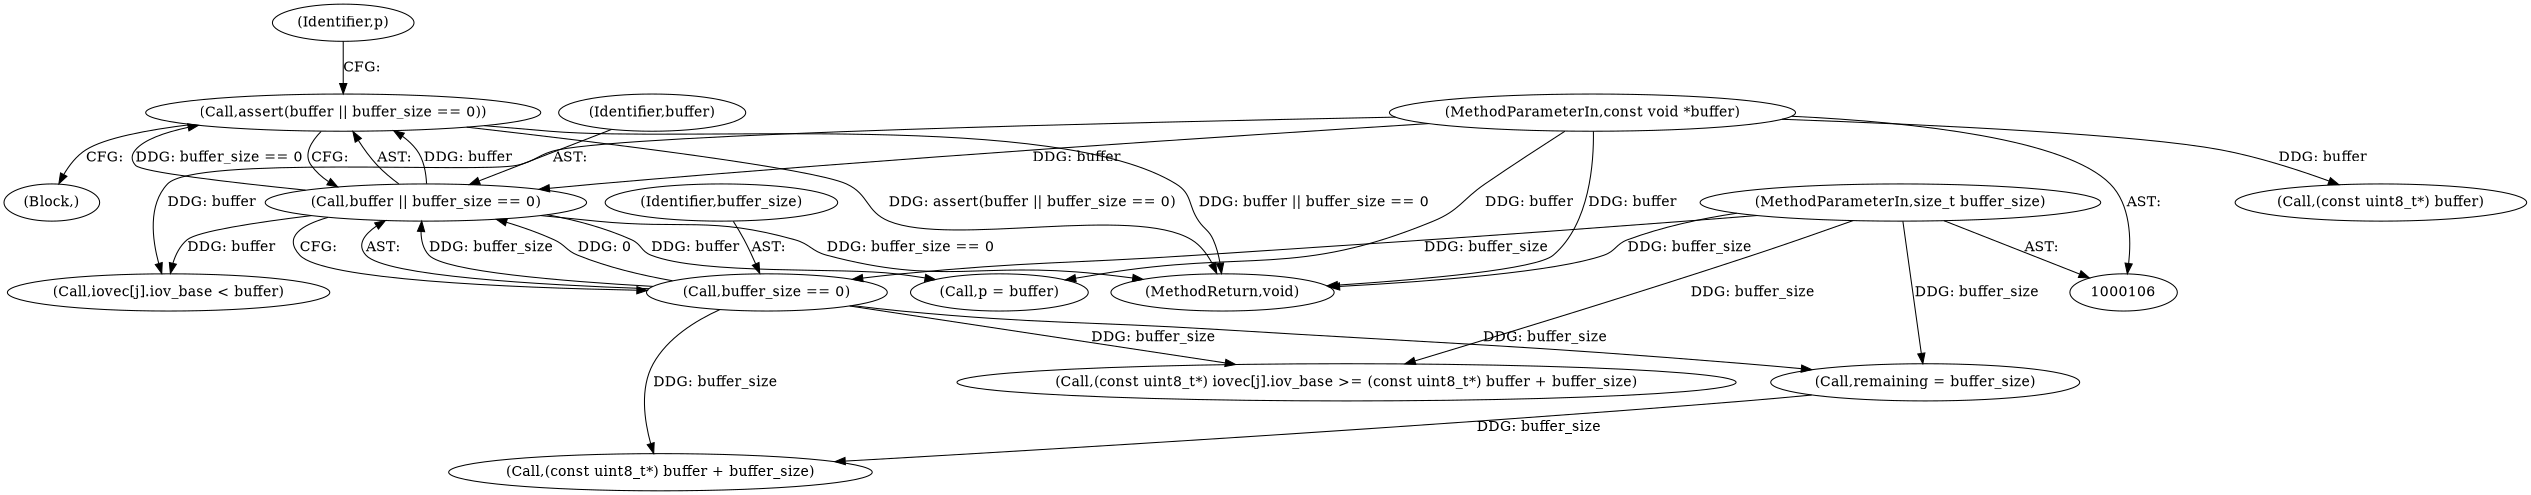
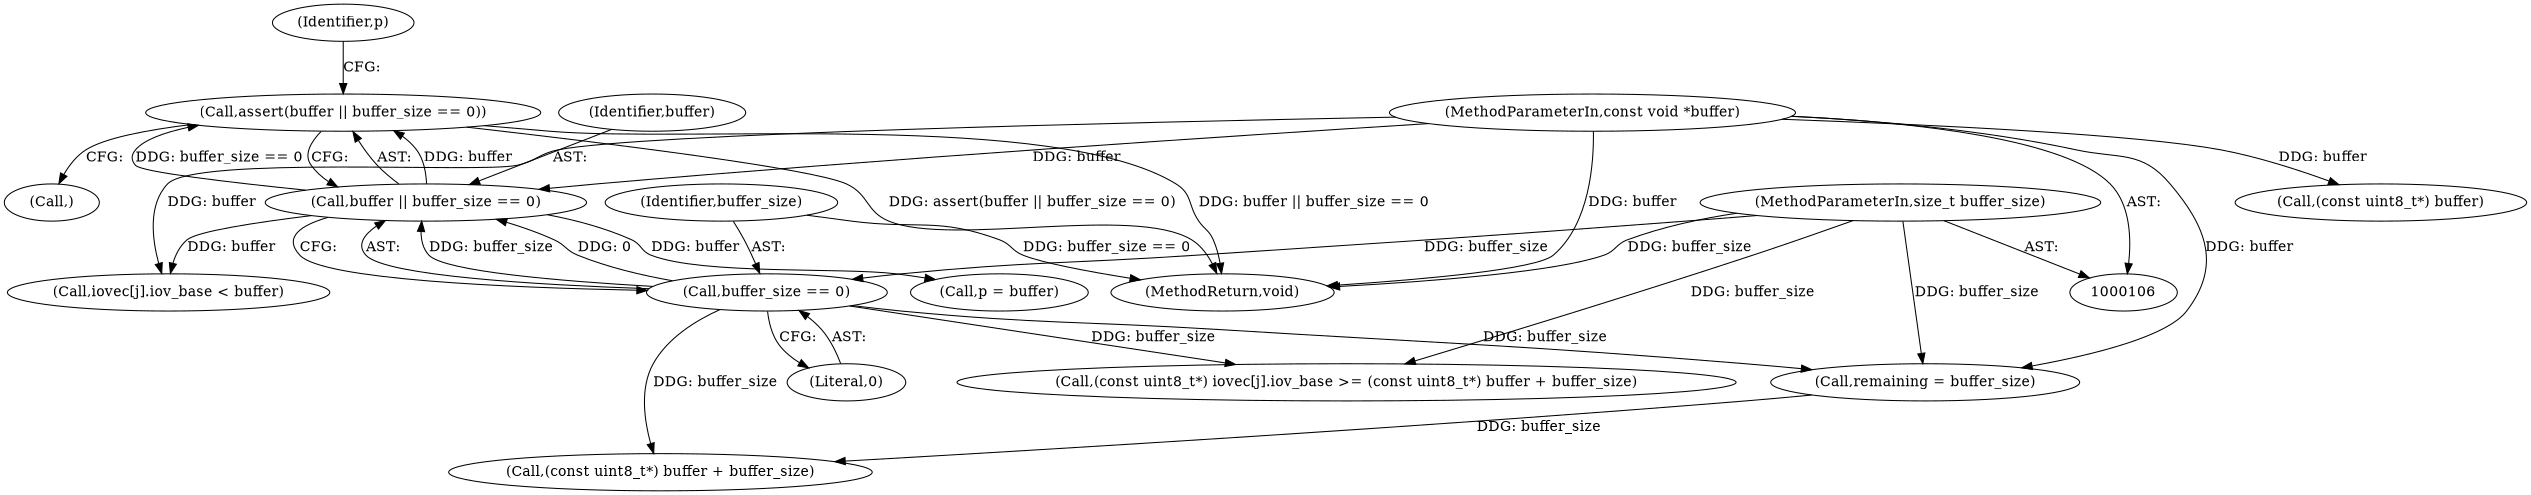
node "(Block,)": label "(Block,)" -> "(Call,)"
edge "(MethodParameterIn,const void *buffer)" -> "(Call,p = buffer)": now "(MethodParameterIn,const void *buffer)" -> "(Call,remaining = buffer_size)"
edge "(Call,buffer || buffer_size == 0)" -> "(MethodReturn,void)": now "(Identifier,buffer_size)" -> "(MethodReturn,void)"
node "(Literal,0)": added
